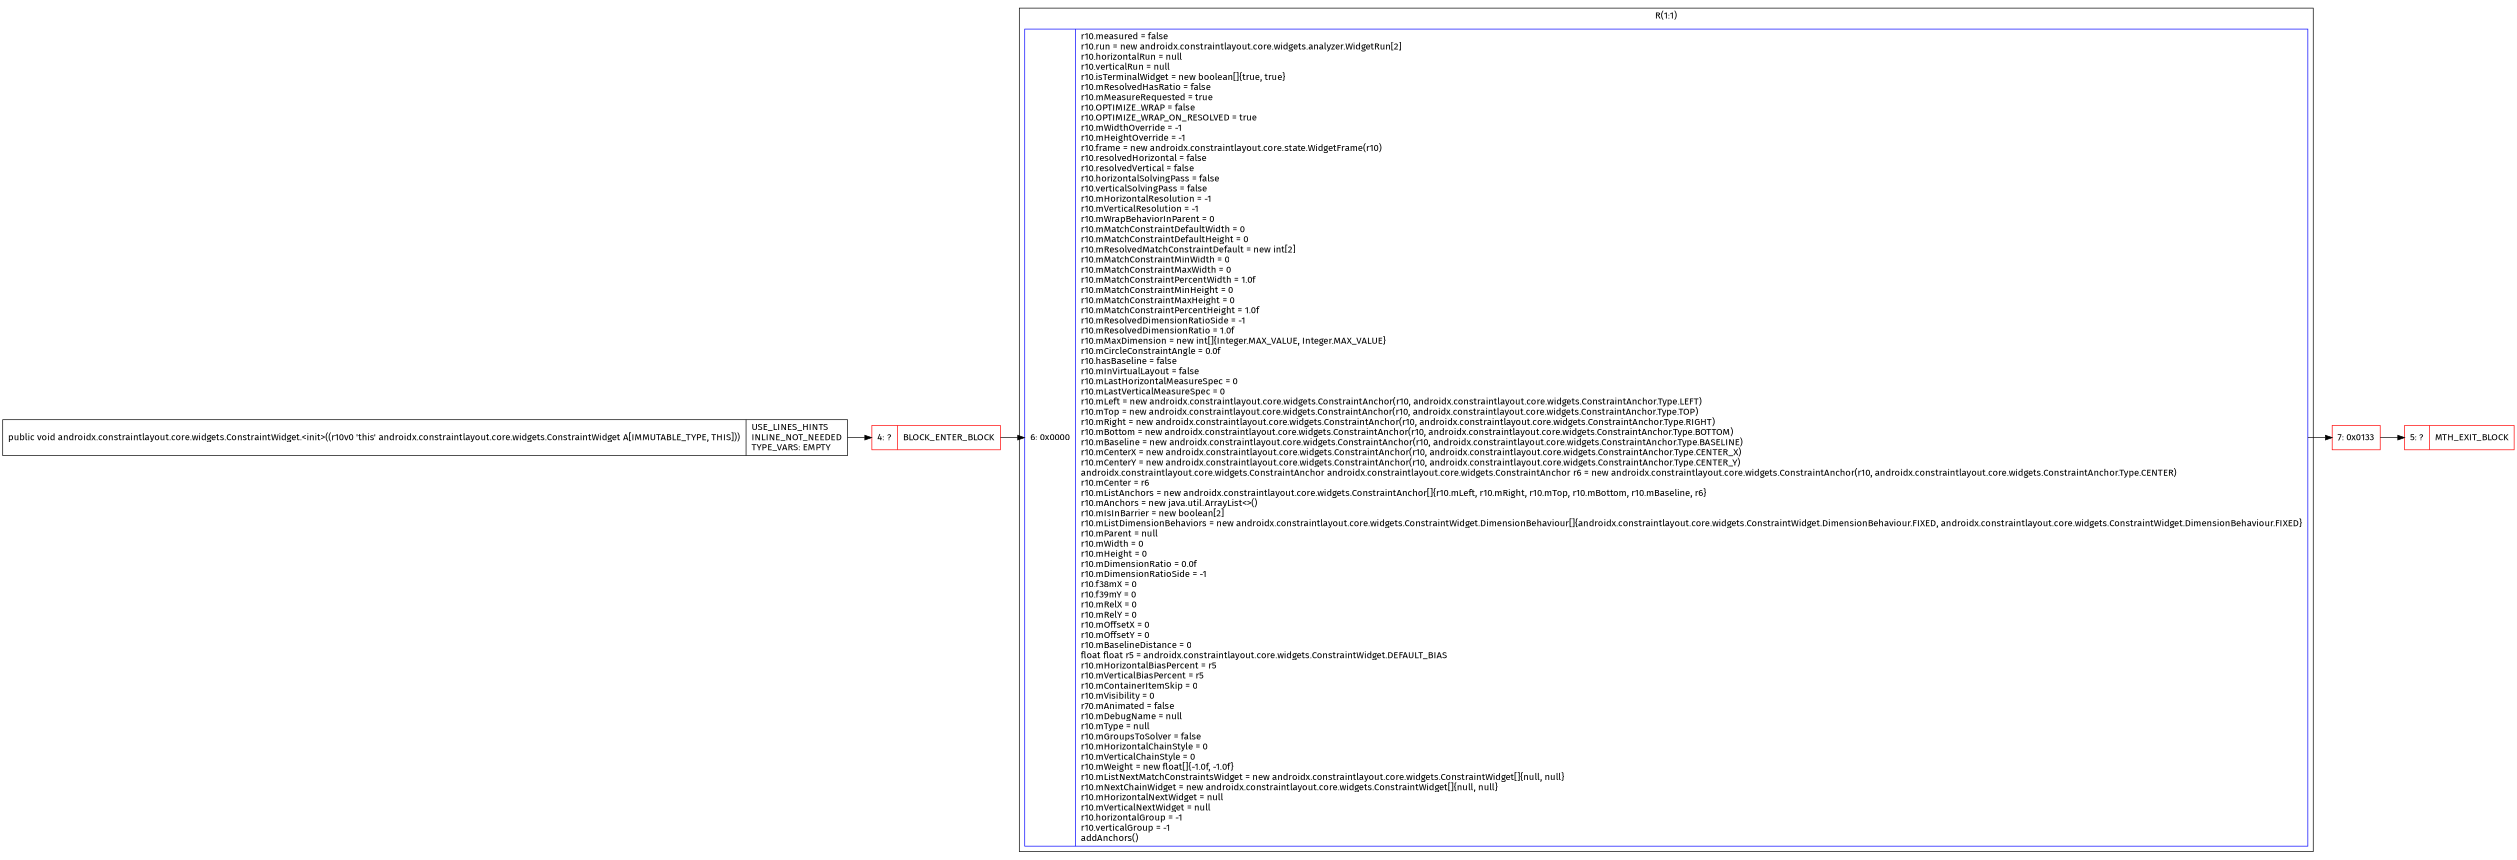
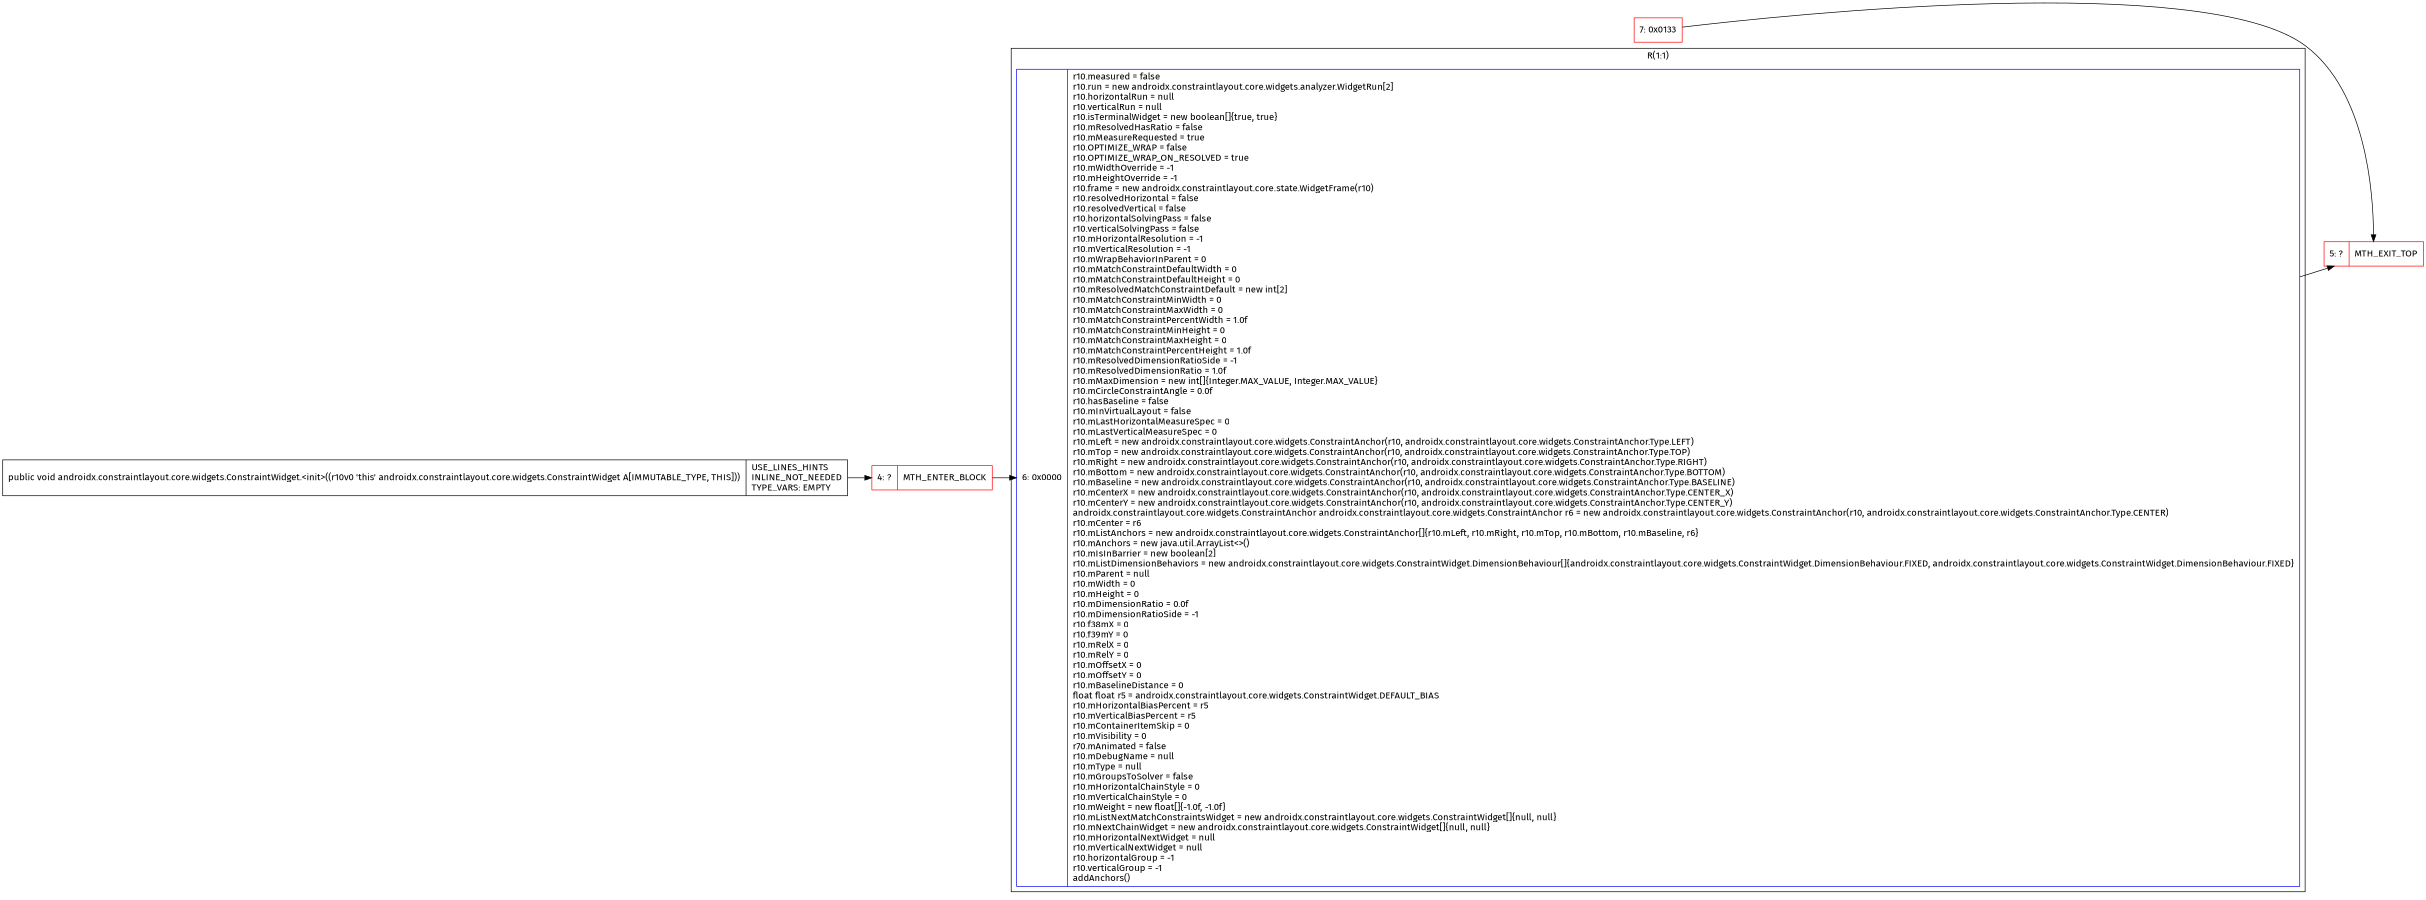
node "4: ?": text "BLOCK_ENTER_BLOCK" -> "MTH_ENTER_BLOCK"
node "5: ?": text "MTH_EXIT_BLOCK" -> "MTH_EXIT_TOP"
edge "6: 0x0000" -> "7: 0x0133": now "6: 0x0000" -> "5: ?"
